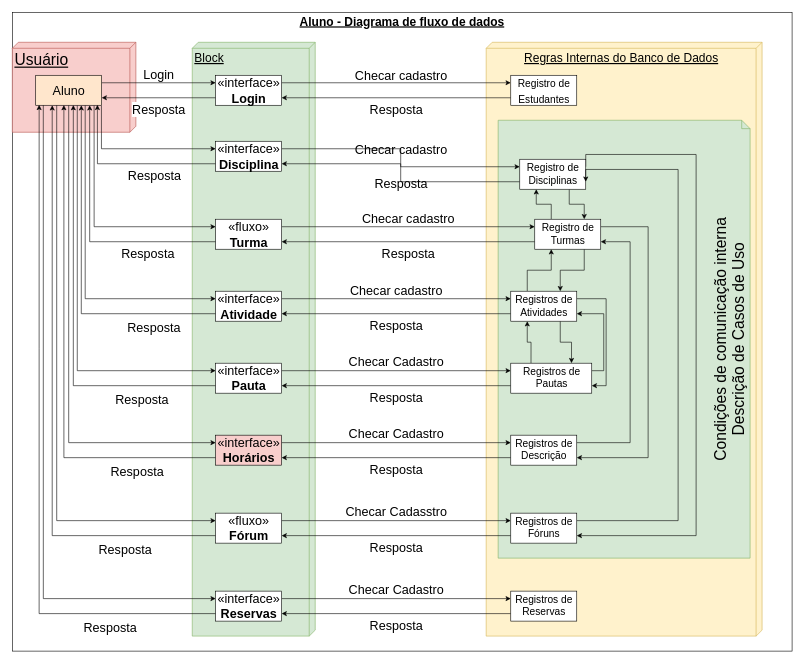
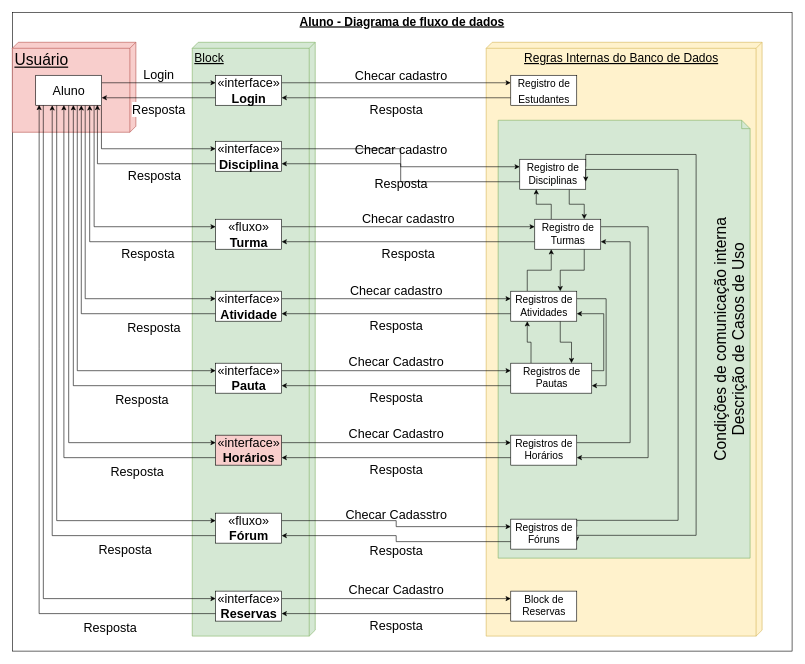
node "Aluno": fillcolor #ffe6cc -> #ffffff
node "Registros de Descrição": label "Registros de Descrição" -> "Registros de Horários"
node "Registros de Fóruns": moved (544, 528) -> (544, 534)
node "Registros de Reservas": label "Registros de Reservas" -> "Block de Reservas"
